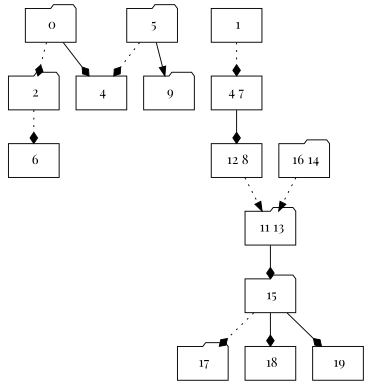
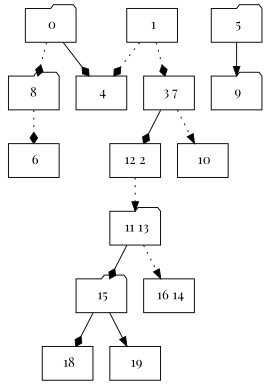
edge "5" -> "4": now "1" -> "4"
node "2": label "2" -> "8"
node "4 7": label "4 7" -> "3 7"
node "10": added
node "12 8": label "12 8" -> "12 2"
node "16 14": shape folder -> box
edge "16 14" -> "11 13": reversed
edge "15" -> "19": arrowhead diamond -> normal
node "17": removed
